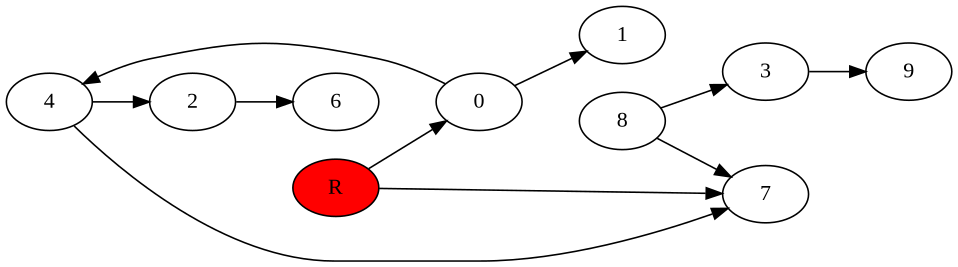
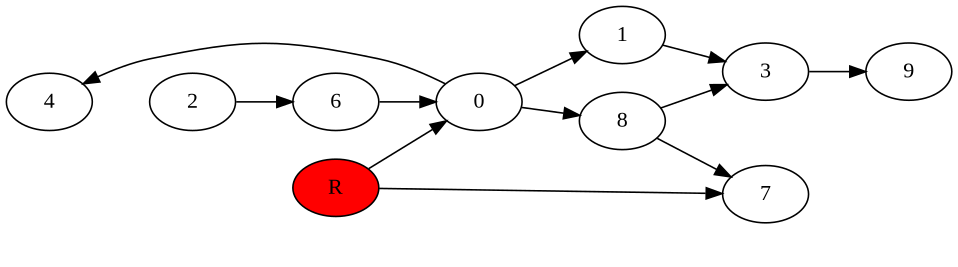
edge "1" -> "3": added
edge "4" -> "2": removed
edge "6" -> "0": added
edge "0" -> "8": added
edge "4" -> "7": removed
